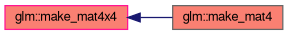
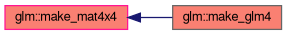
node "glm::make_mat4": label "glm::make_mat4" -> "glm::make_glm4"
